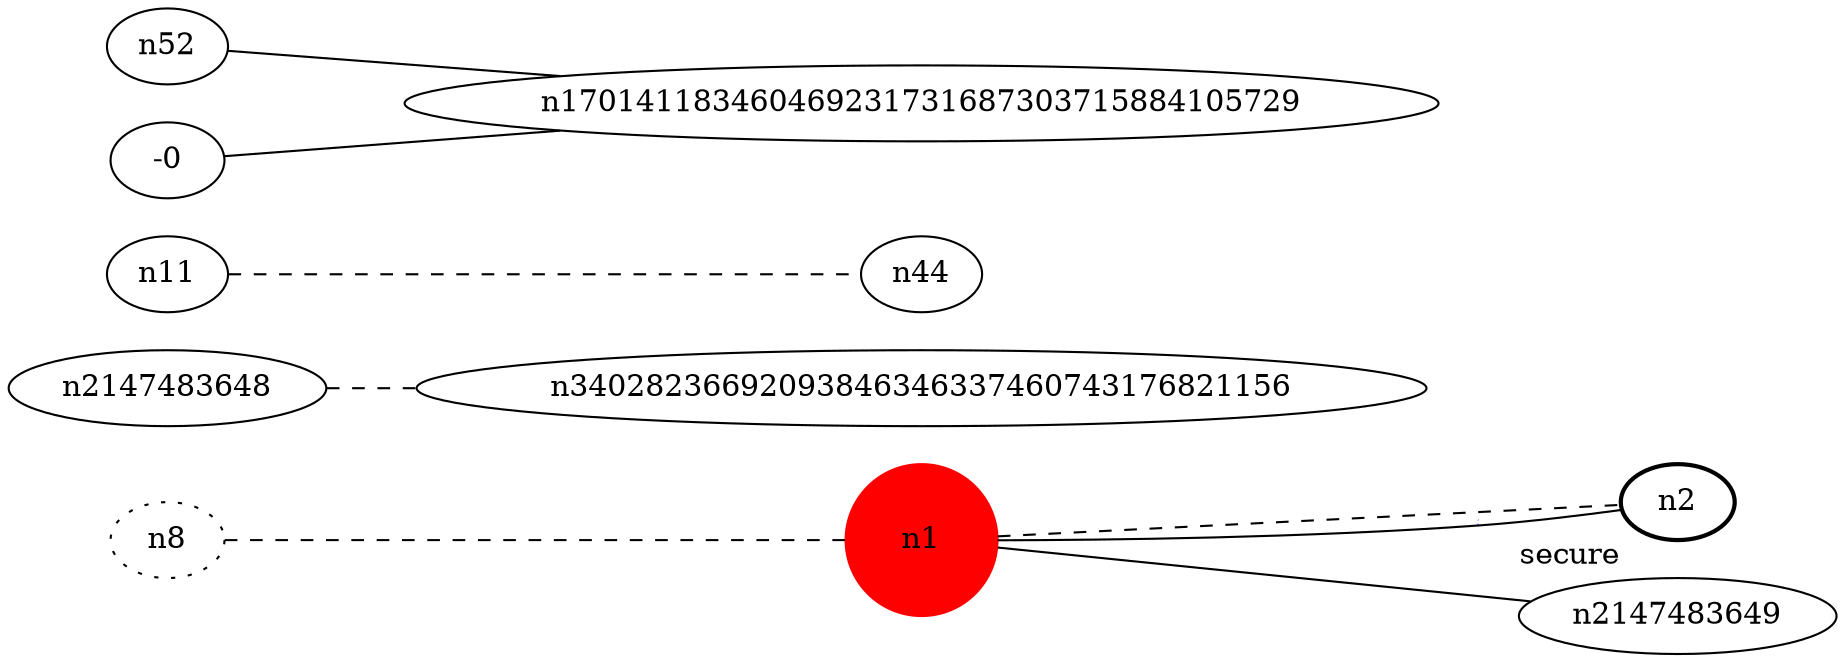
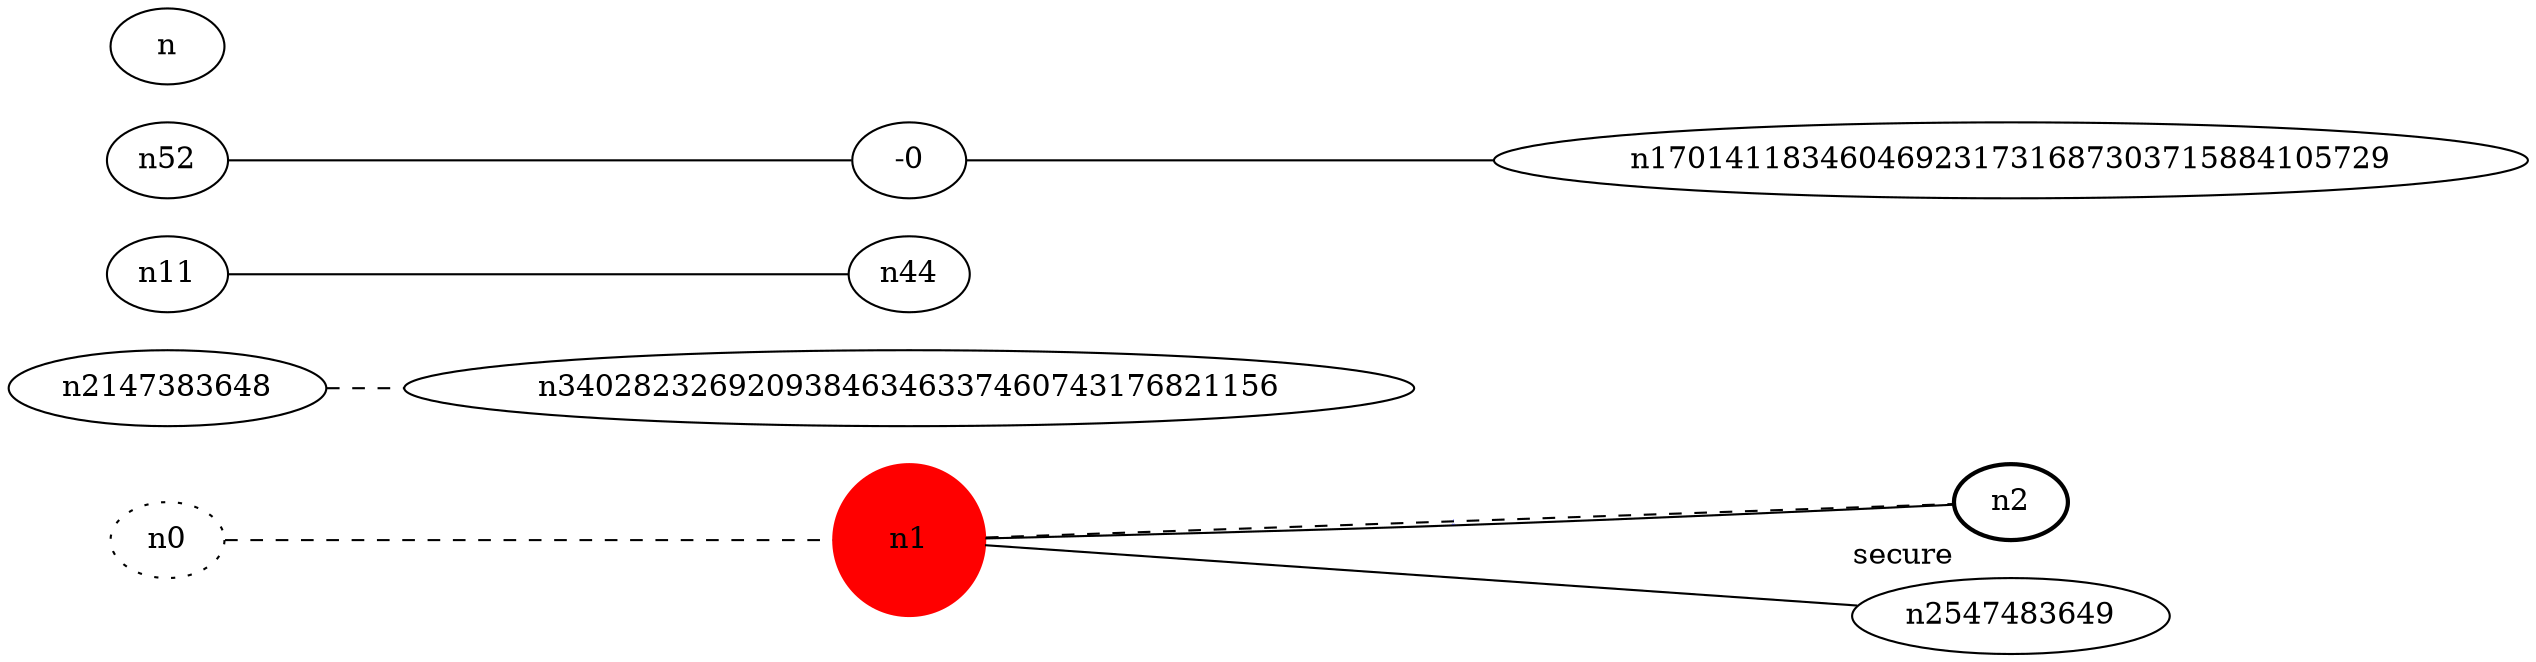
node "n": added
edge "n52" -- "n170141183460469231731687303715884105729": now "n52" -- "-0"
edge "n11" -- "n44": style dashed -> solid
node "n2147483648": label "n2147483648" -> "n2147383648"
node "n34028236692093846346337460743176821156": label "n34028236692093846346337460743176821156" -> "n34028232692093846346337460743176821156"
node "n8": label "n8" -> "n0"
node "n2147483649": label "n2147483649" -> "n2547483649"
